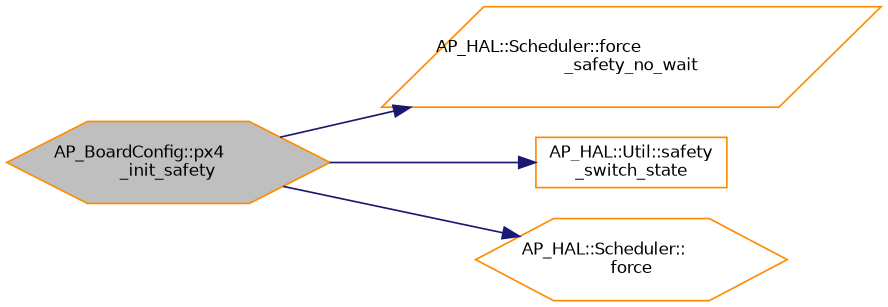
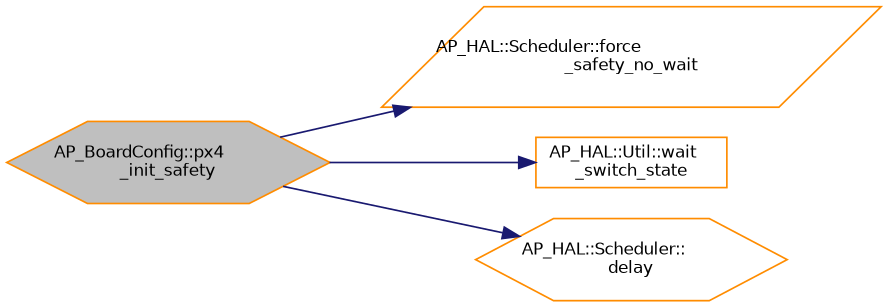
node "AP_HAL::Util::safety _switch_state": label "AP_HAL::Util::safety _switch_state" -> "AP_HAL::Util::wait _switch_state"
node "AP_HAL::Scheduler:: force": label "AP_HAL::Scheduler:: force" -> "AP_HAL::Scheduler:: delay"
